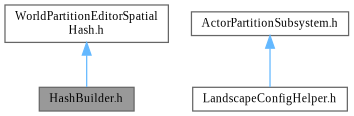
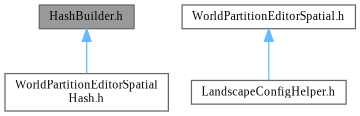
node "ActorPartitionSubsystem.h": label "ActorPartitionSubsystem.h" -> "WorldPartitionEditorSpatial.h"
edge "HashBuilder.h" -> "WorldPartitionEditorSpatial Hash.h": reversed
